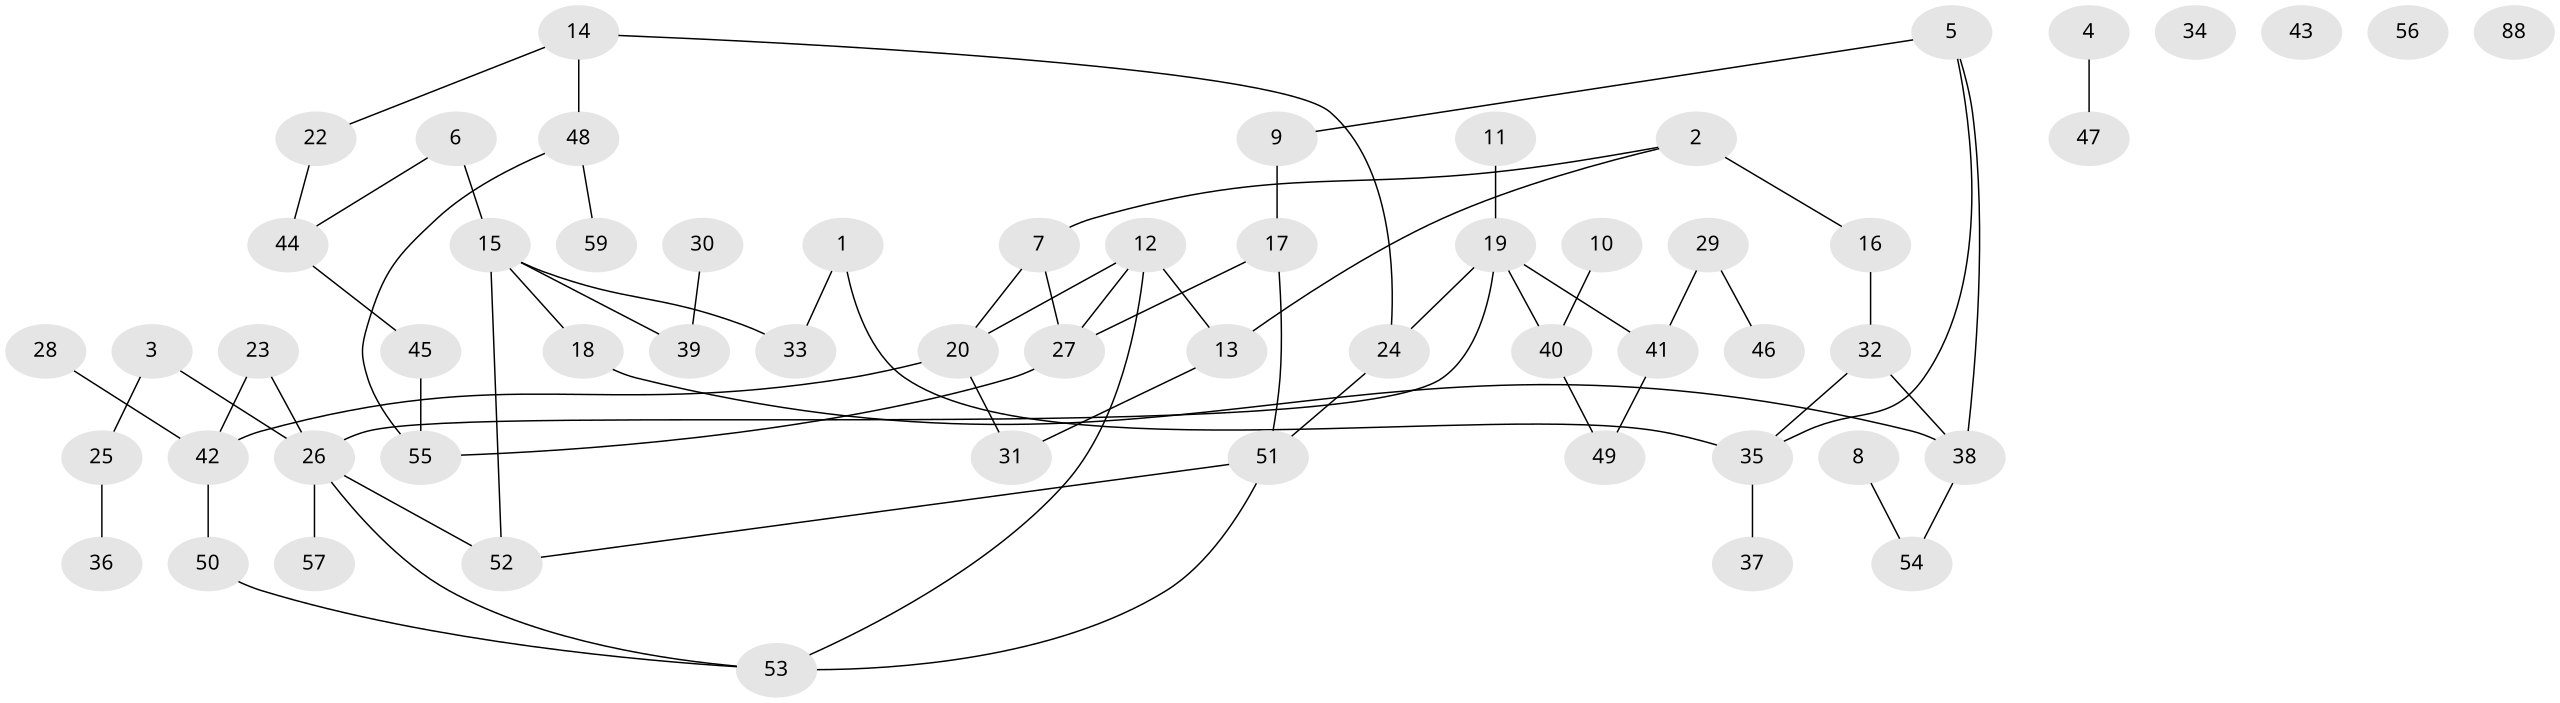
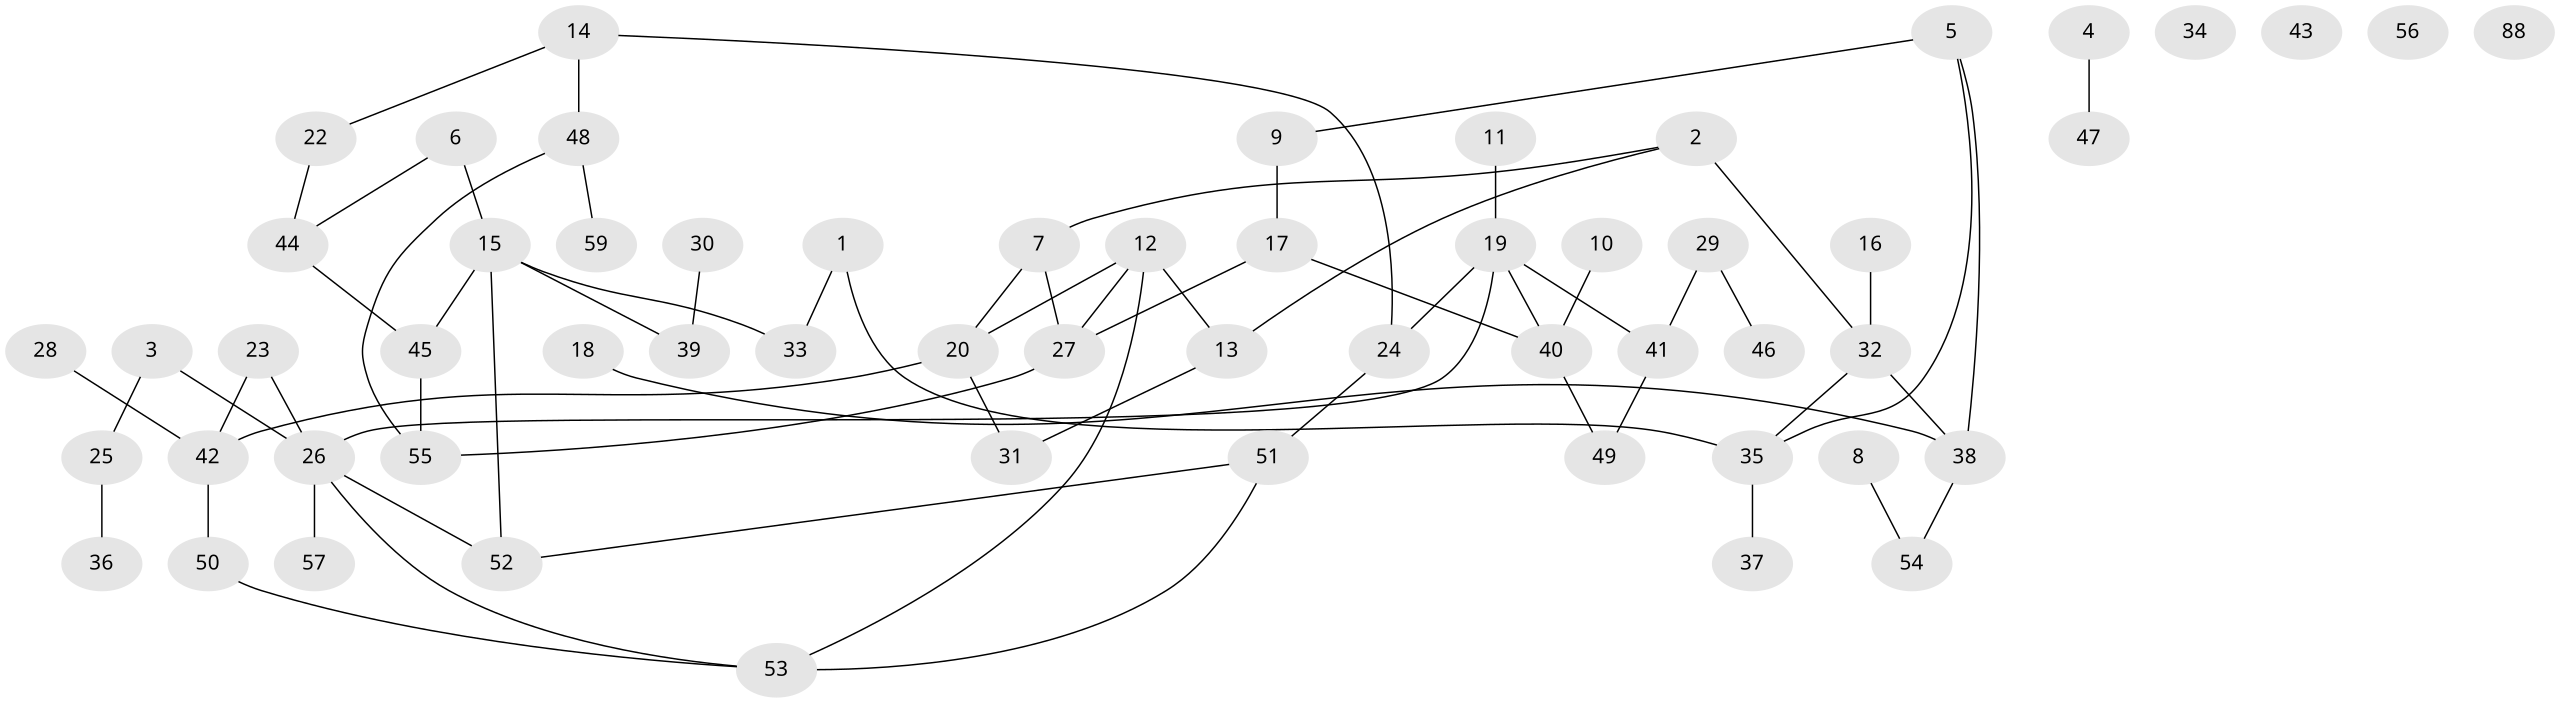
edge "2" -- "16": now "2" -- "32"
edge "15" -- "18": now "15" -- "45"
edge "17" -- "51": now "17" -- "40"
